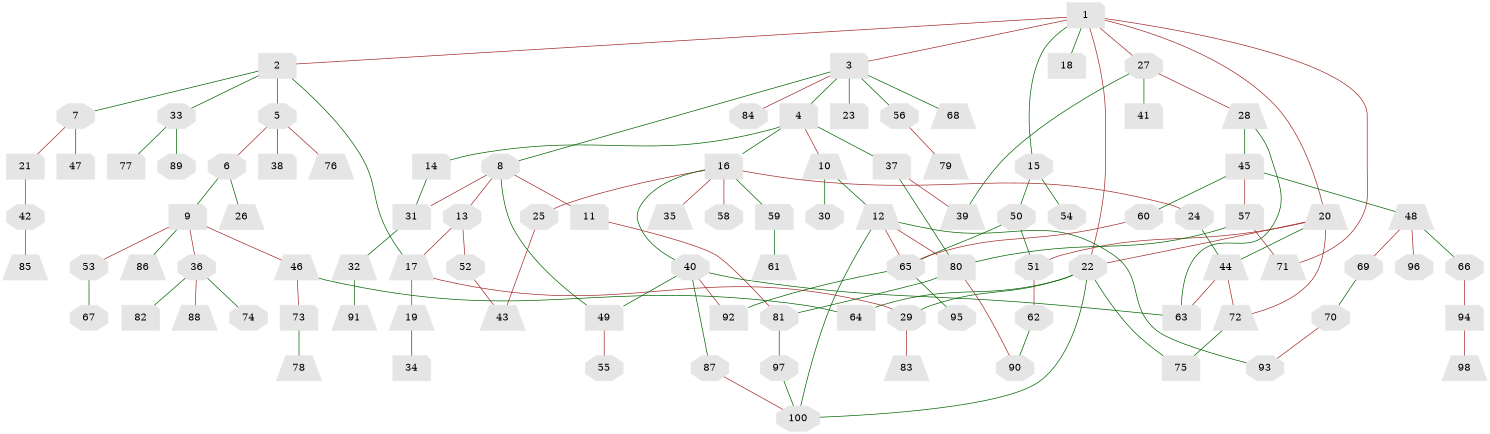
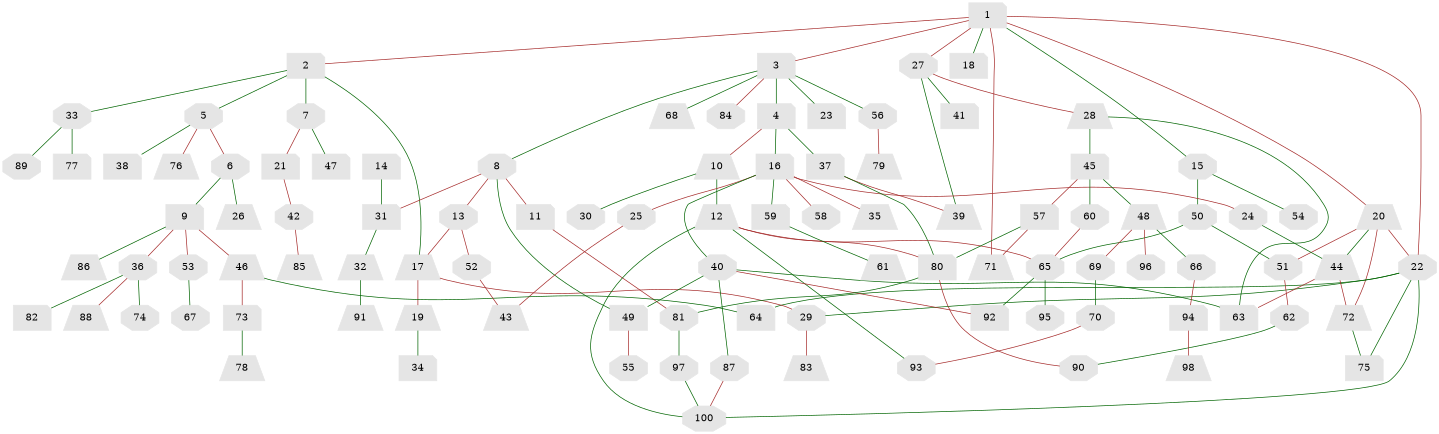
edge "4" -- "14": removed
